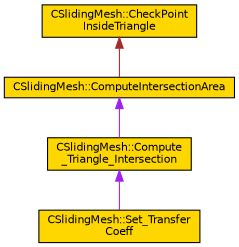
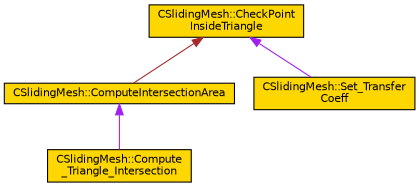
edge "CSlidingMesh::Set_Transfer Coeff" -> "CSlidingMesh::Compute _Triangle_Intersection": now "CSlidingMesh::Set_Transfer Coeff" -> "CSlidingMesh::CheckPoint InsideTriangle"
